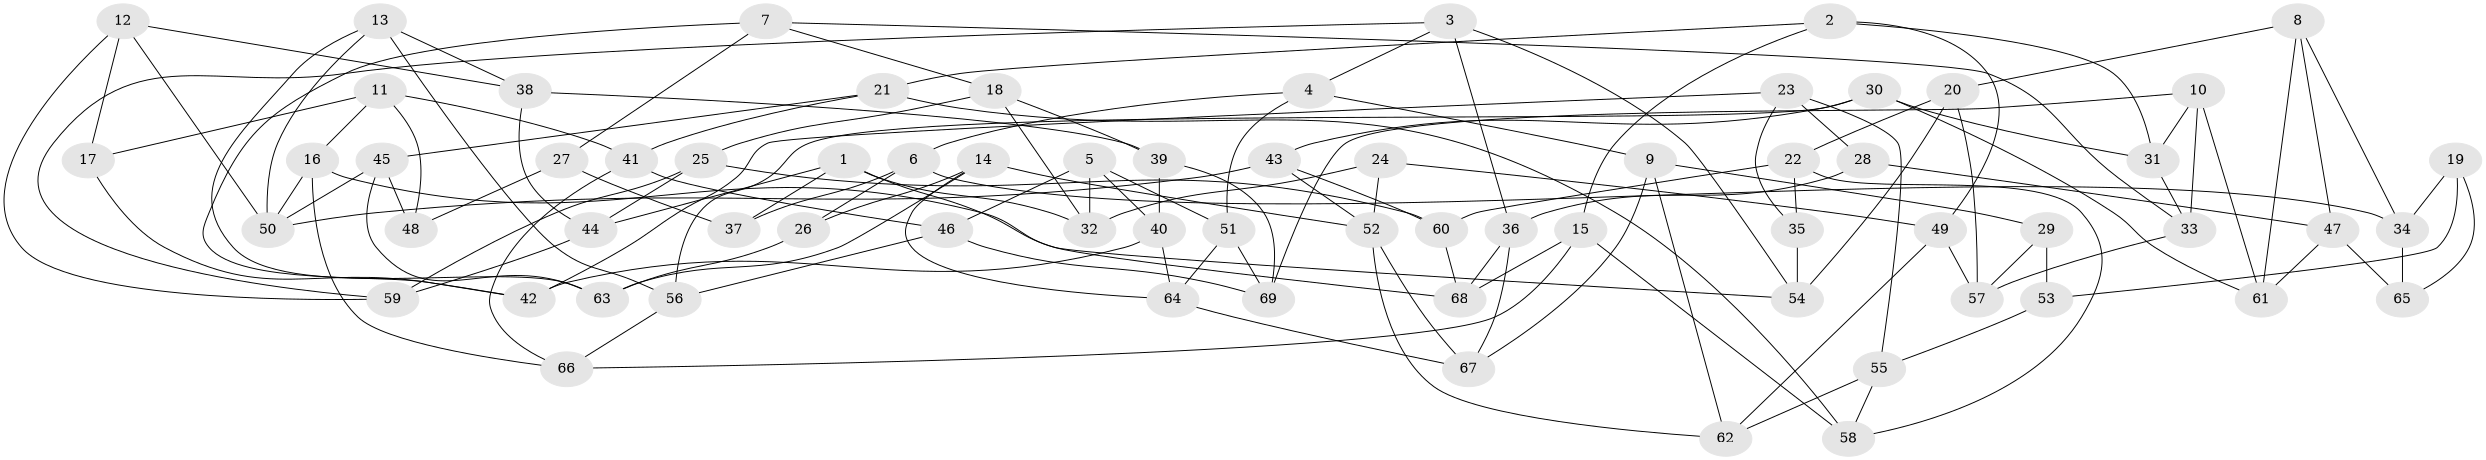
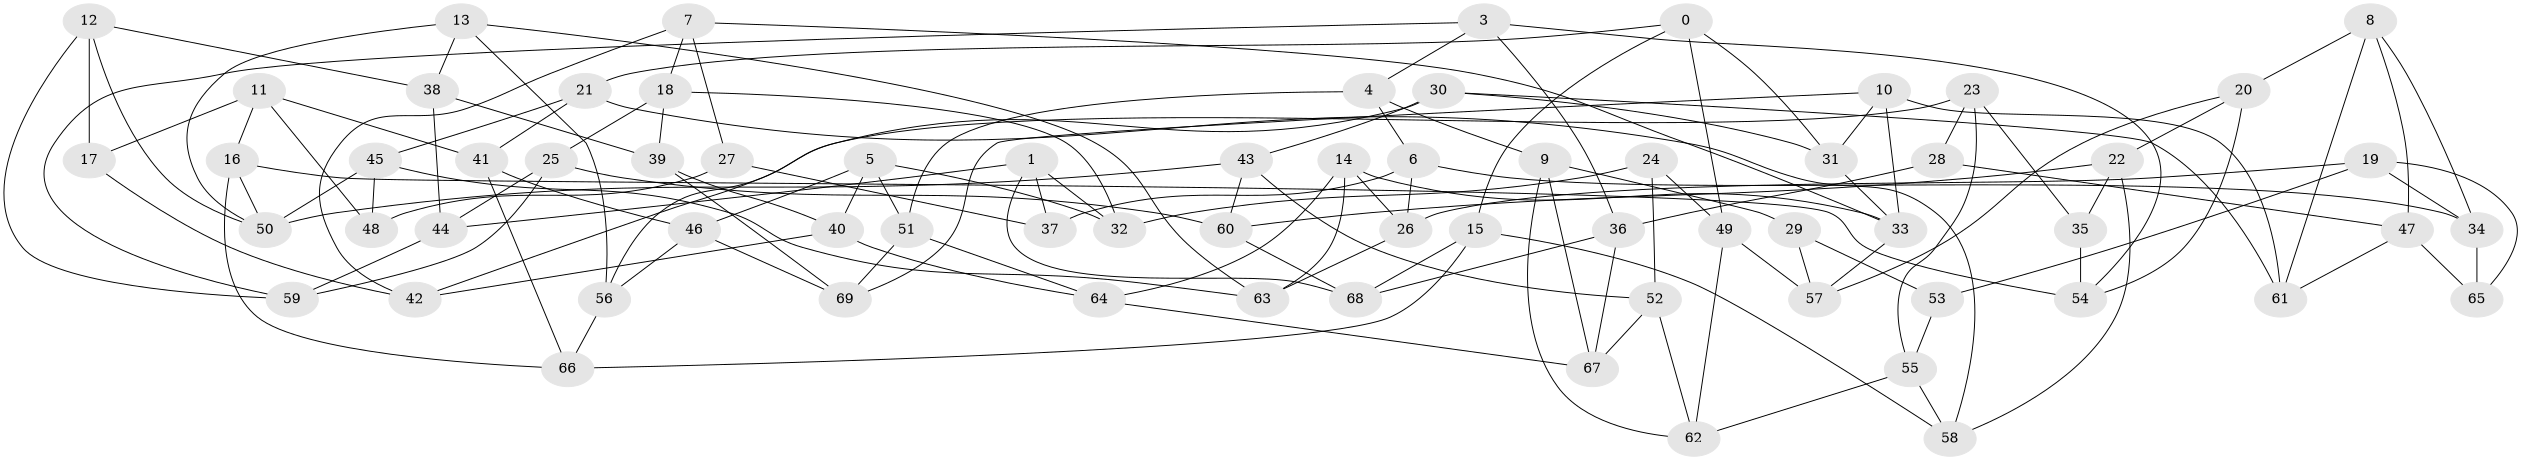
node "2": label "2" -> "0"
edge "19" -- "26": added
edge "14" -- "52": now "14" -- "33"
